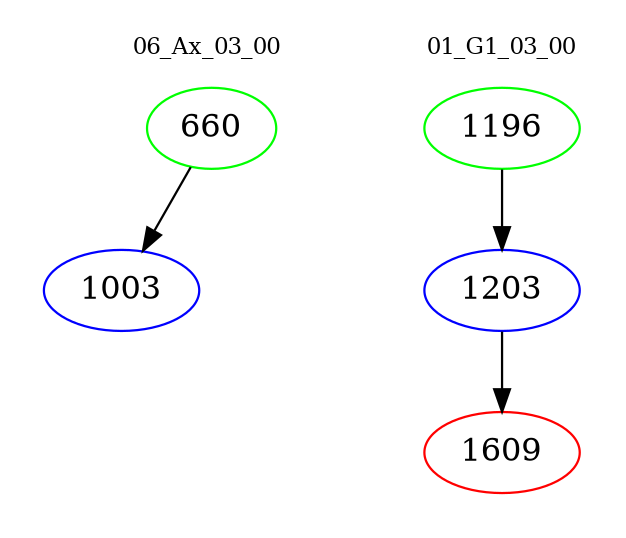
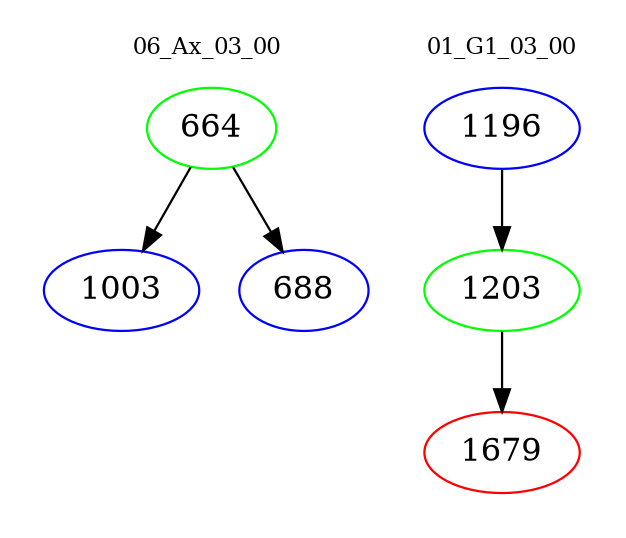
node "660": label "660" -> "664"
node "1196": color green -> blue
node "688": added
node "1203": color blue -> green
node "1609": label "1609" -> "1679"
